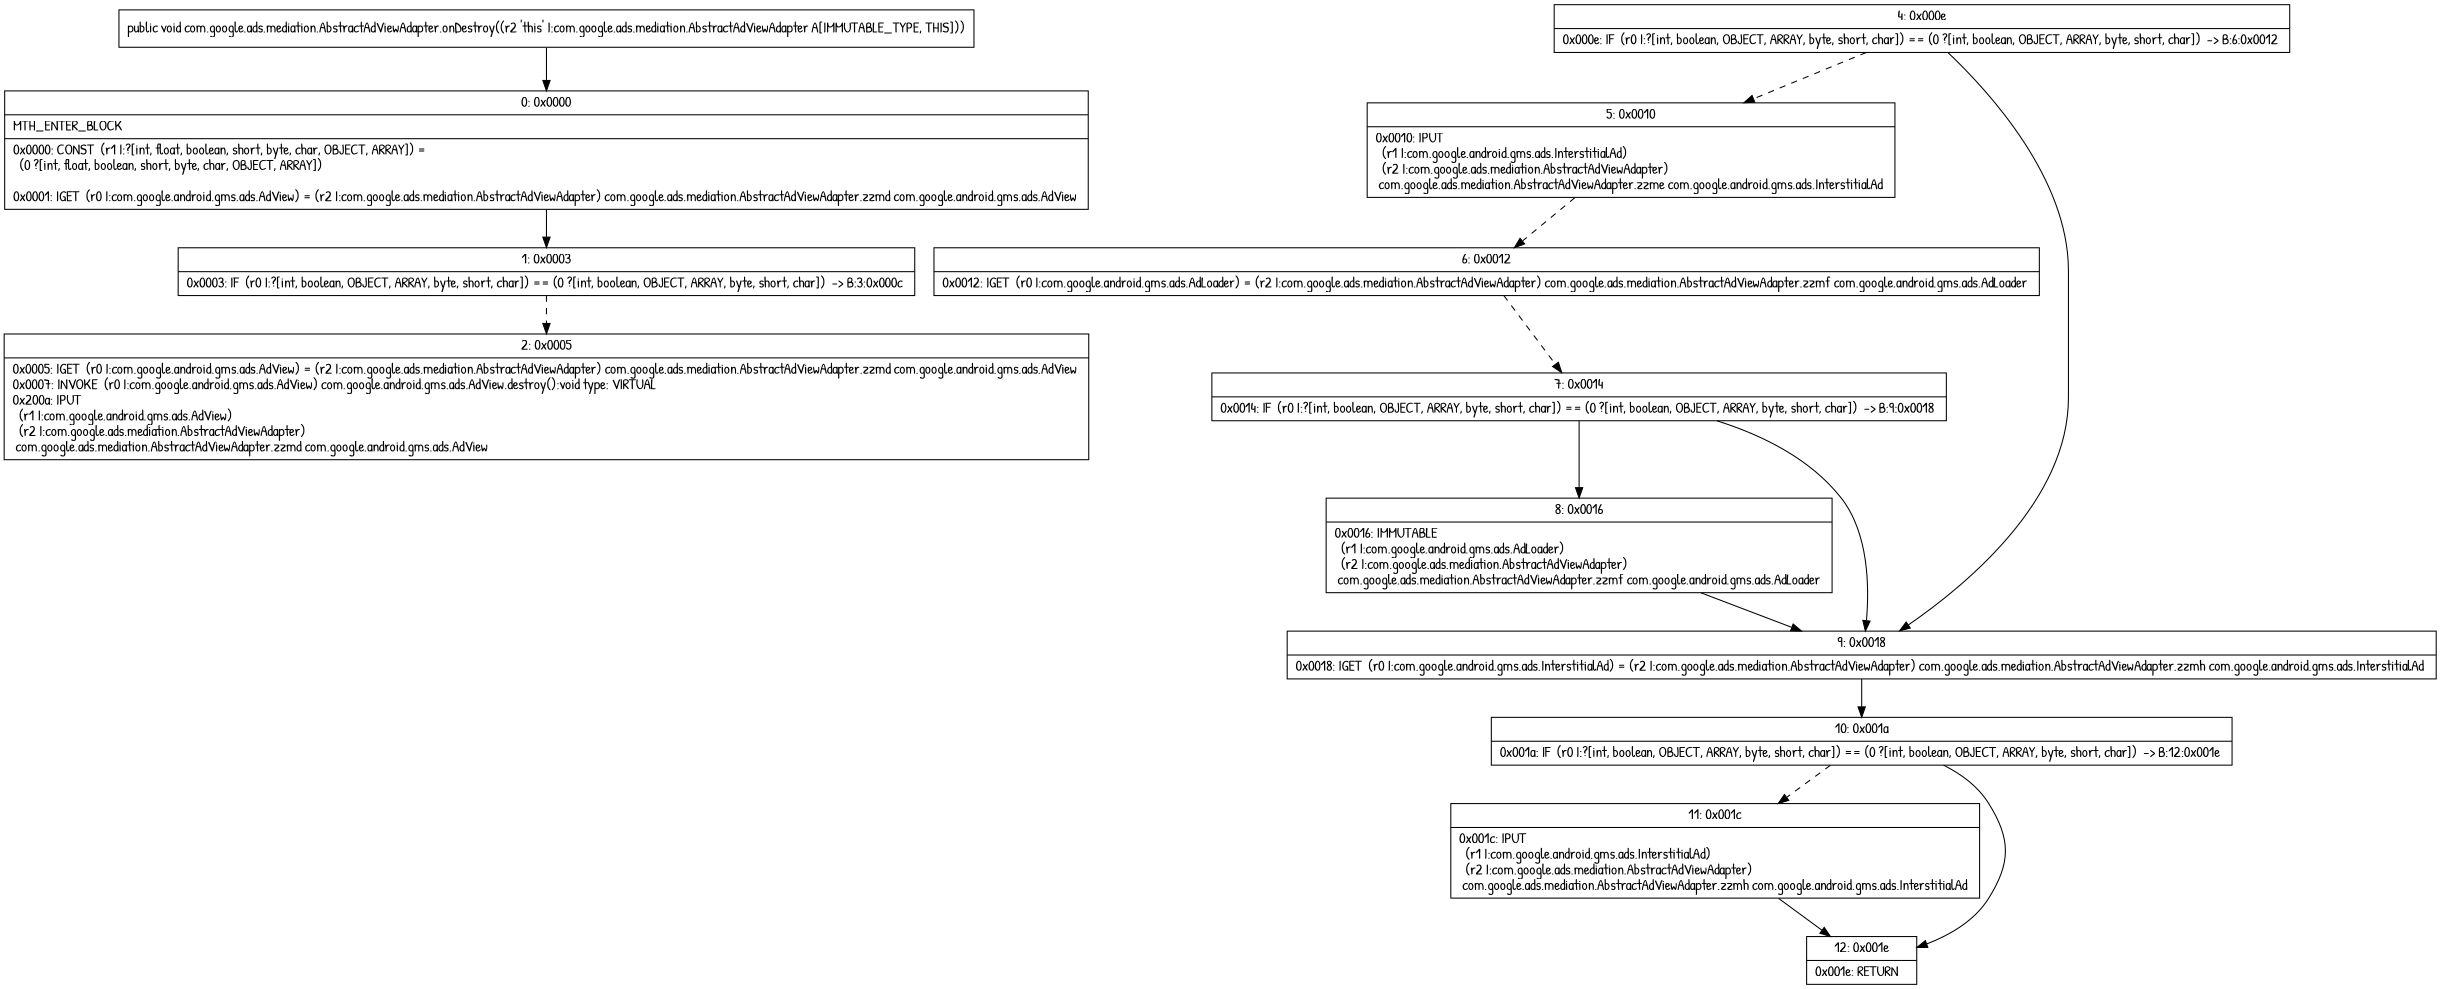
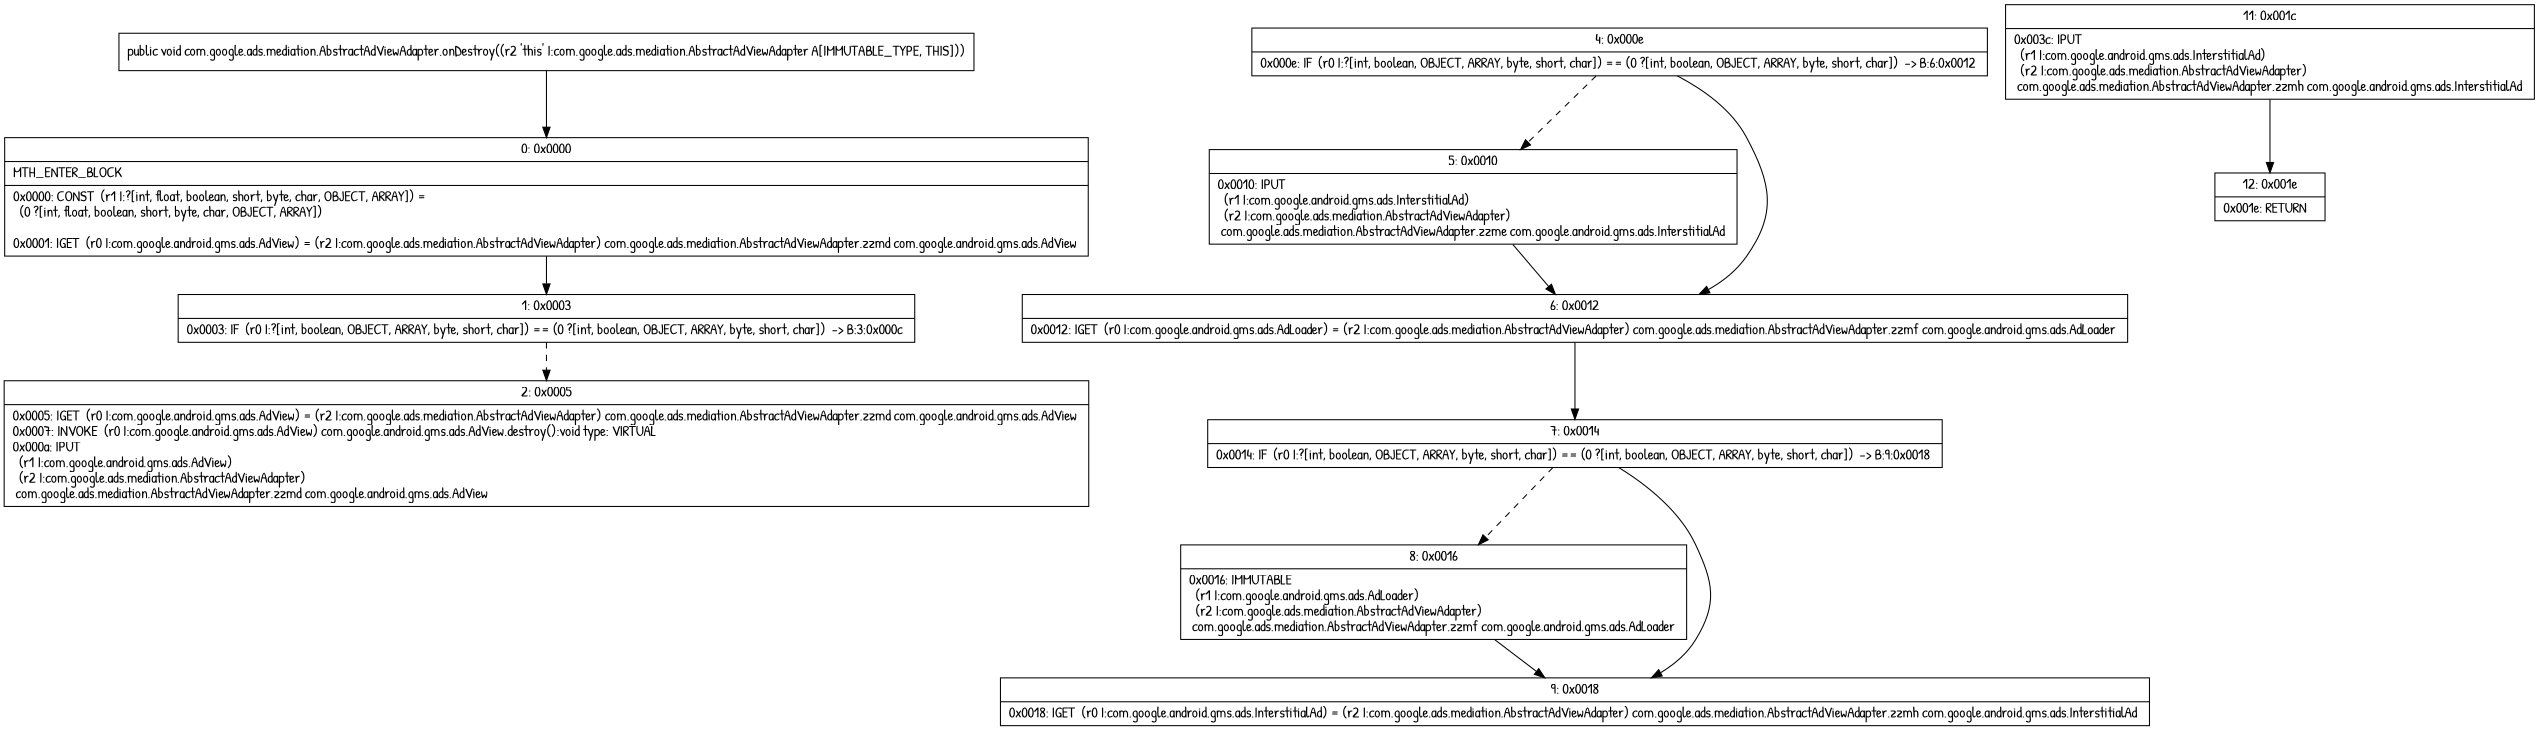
edge "5: 0x0010" -> "6: 0x0012": style dashed -> solid
edge "6: 0x0012" -> "7: 0x0014": style dashed -> solid
edge "4: 0x000e" -> "9: 0x0018": now "4: 0x000e" -> "6: 0x0012"
node "2: 0x0005": text "0x200a: IPUT" -> "0x000a: IPUT"
edge "7: 0x0014" -> "8: 0x0016": style solid -> dashed
node "10: 0x001a": removed
node "11: 0x001c": text "0x001c: IPUT" -> "0x003c: IPUT"
